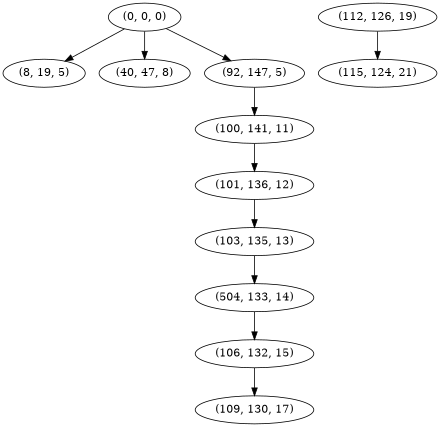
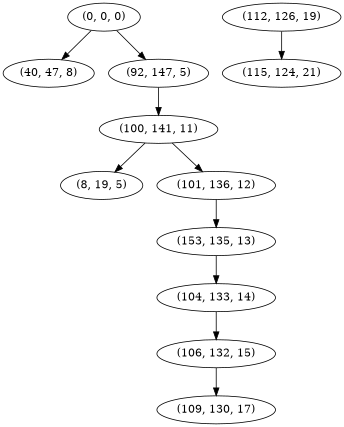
edge "(0, 0, 0)" -> "(8, 19, 5)": now "(100, 141, 11)" -> "(8, 19, 5)"
node "(103, 135, 13)": label "(103, 135, 13)" -> "(153, 135, 13)"
node "(504, 133, 14)": label "(504, 133, 14)" -> "(104, 133, 14)"
